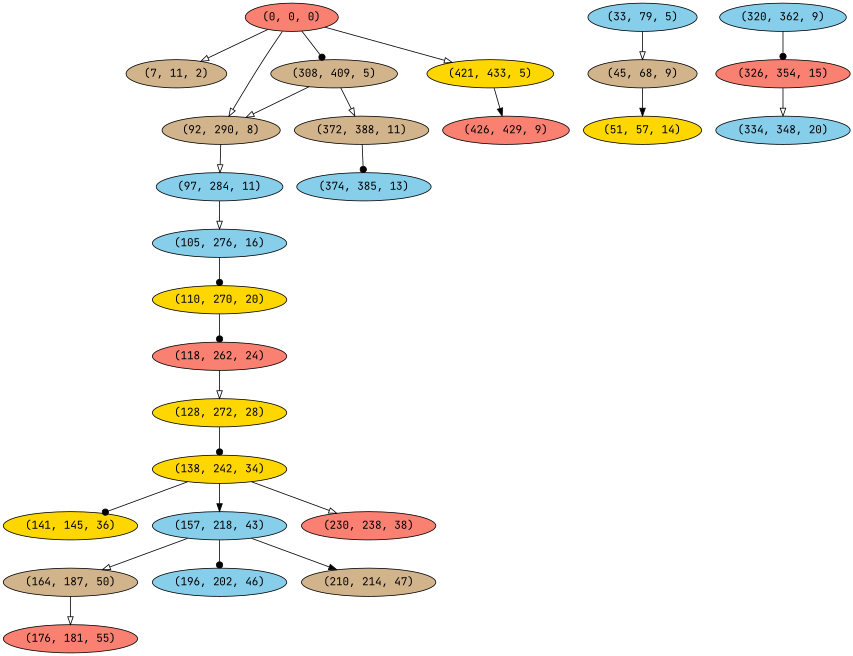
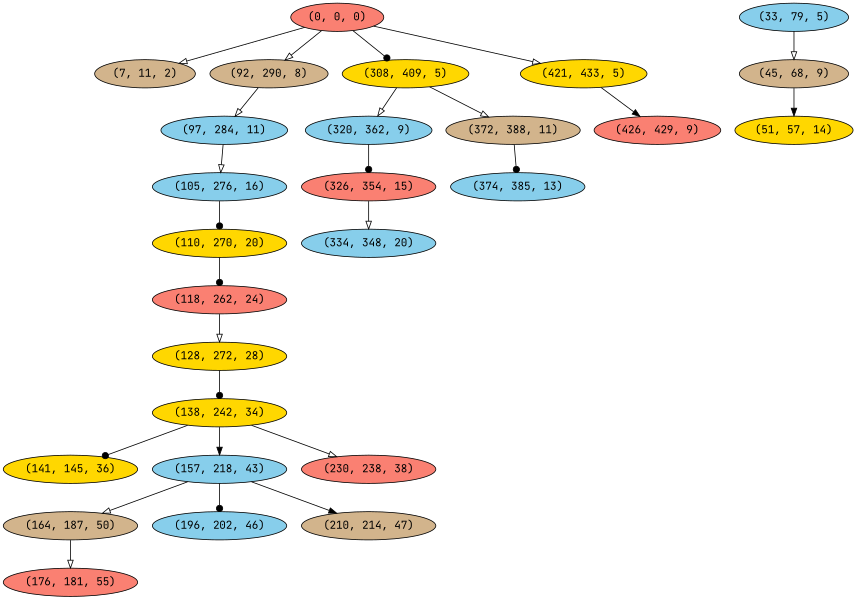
node "(308, 409, 5)": fillcolor tan -> gold
edge "(308, 409, 5)" -> "(92, 290, 8)": now "(308, 409, 5)" -> "(320, 362, 9)"
